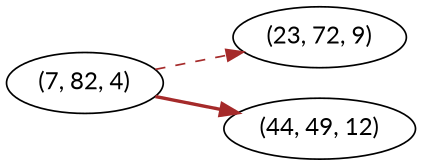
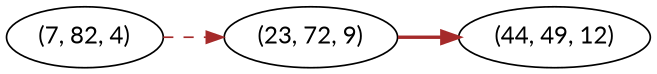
edge "(7, 82, 4)" -> "(44, 49, 12)": now "(23, 72, 9)" -> "(44, 49, 12)"
